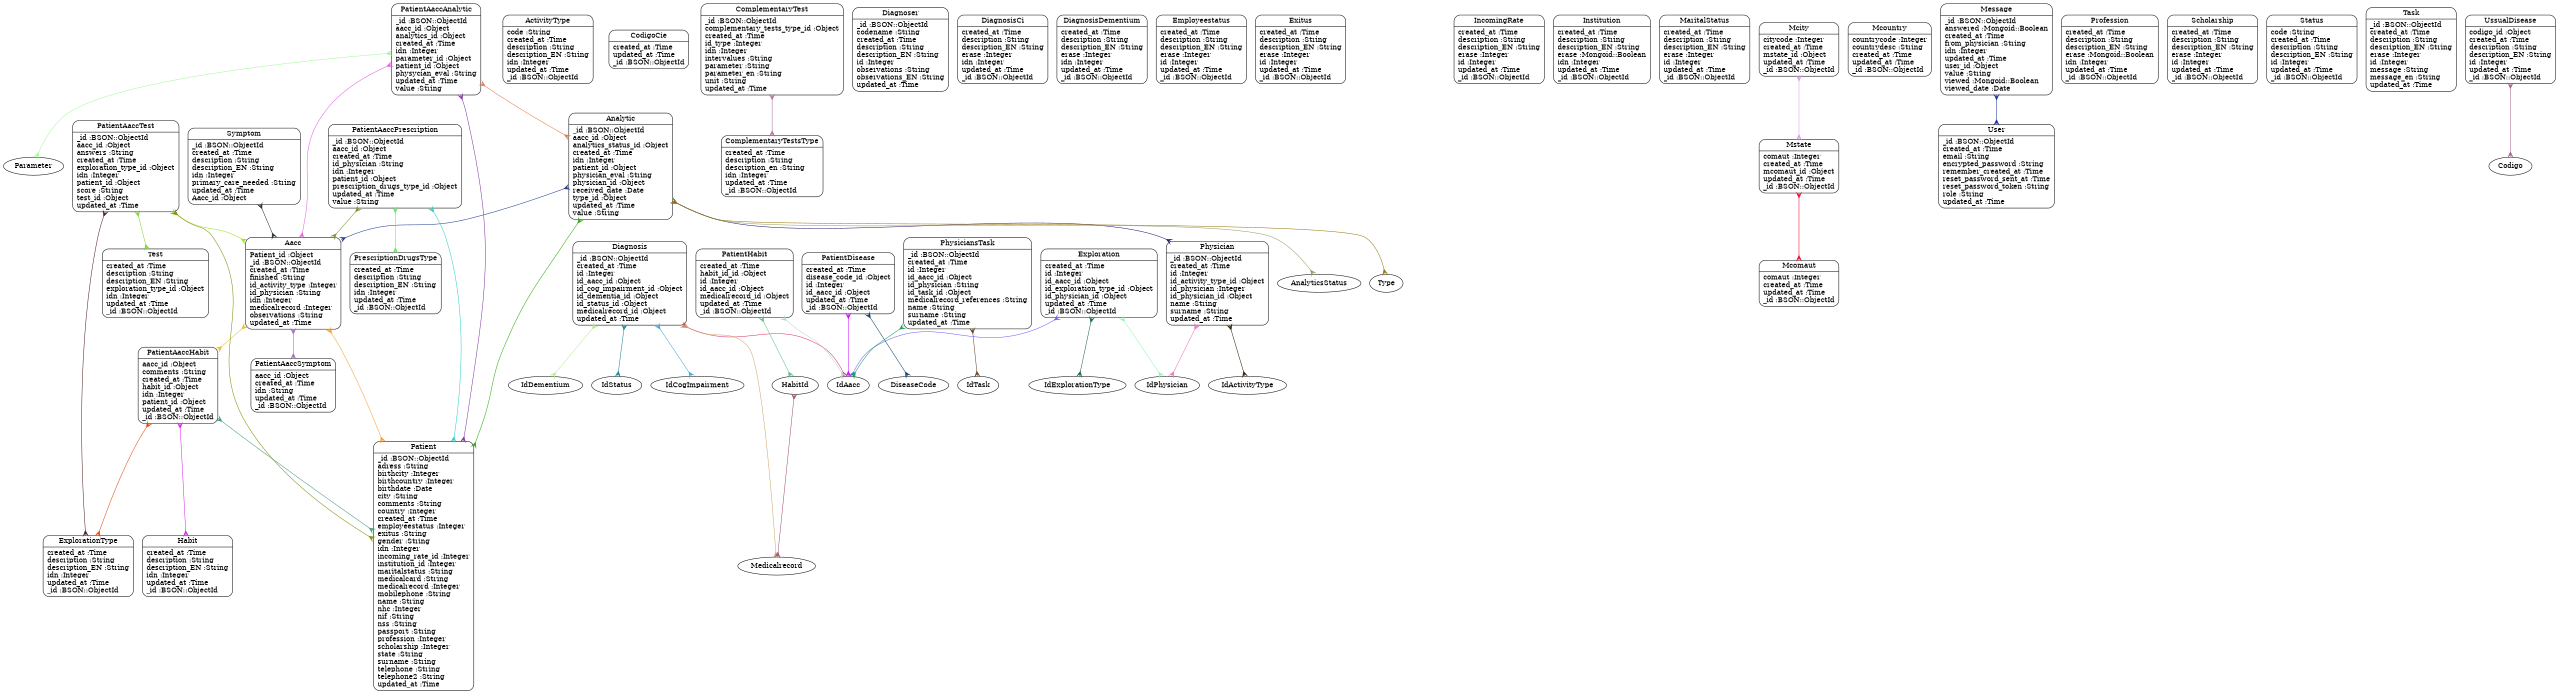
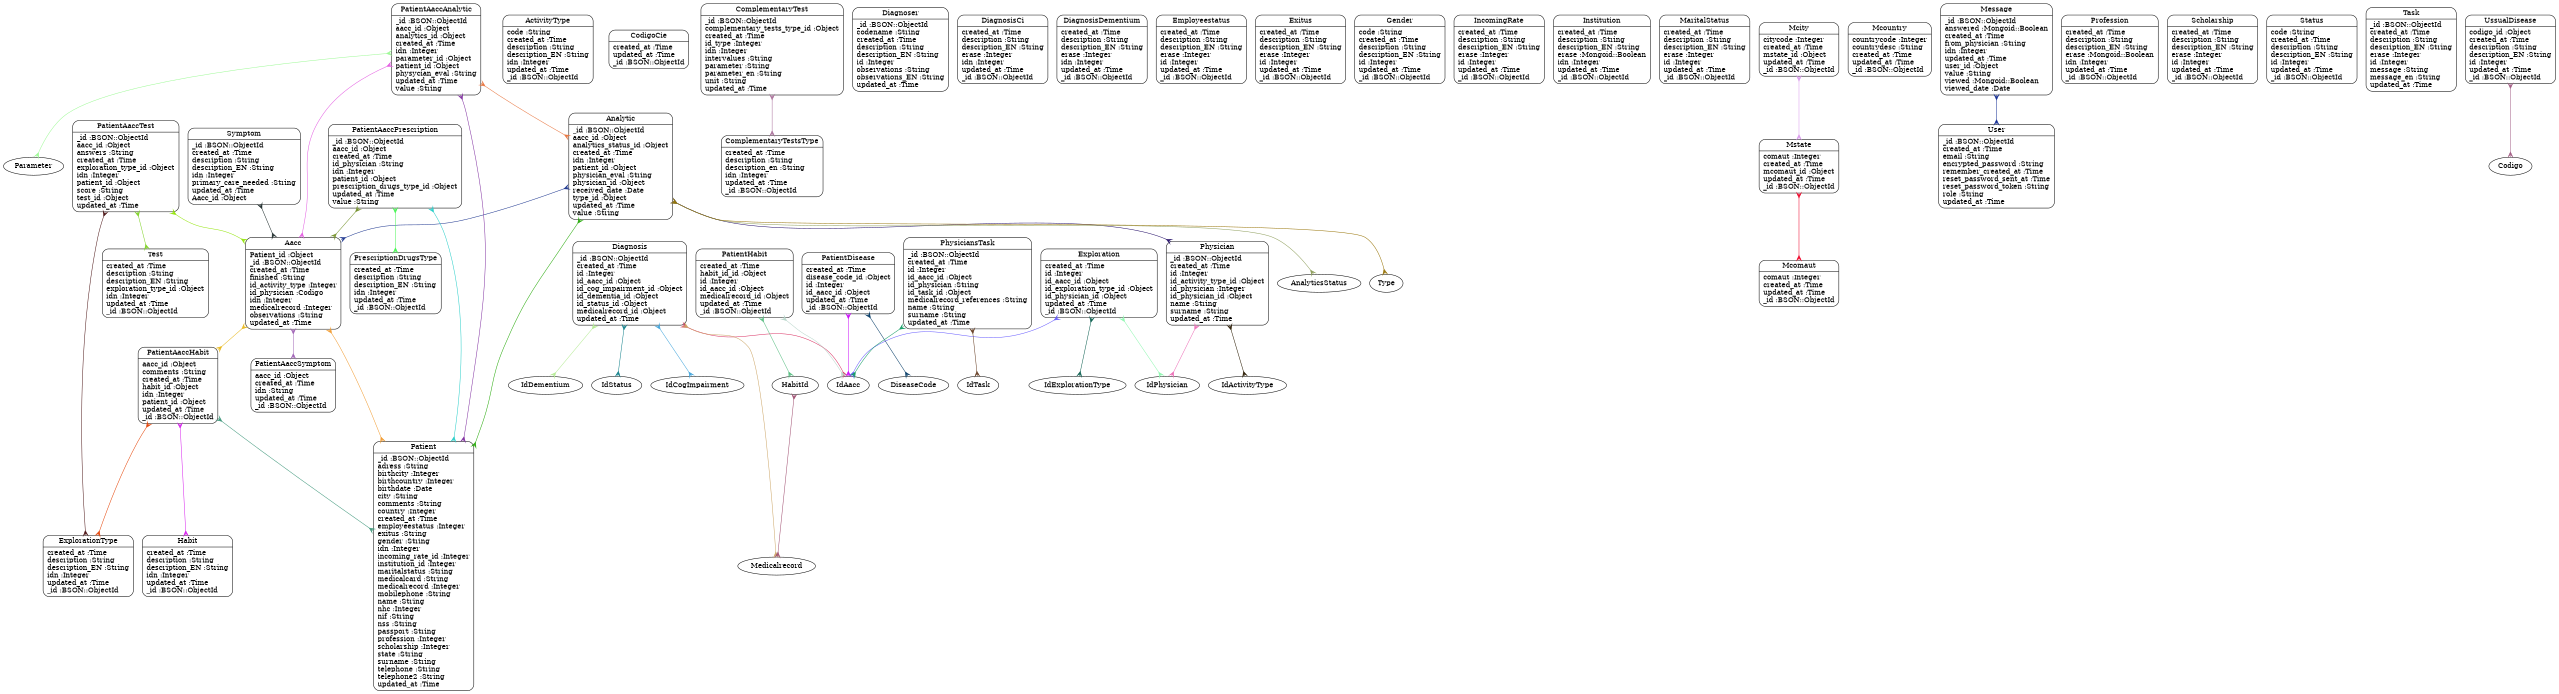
node "Gender": added
node "Aacc": text "id_physician :String" -> "id_physician :Codigo"
edge "PatientAaccTest" -- "Patient": removed
